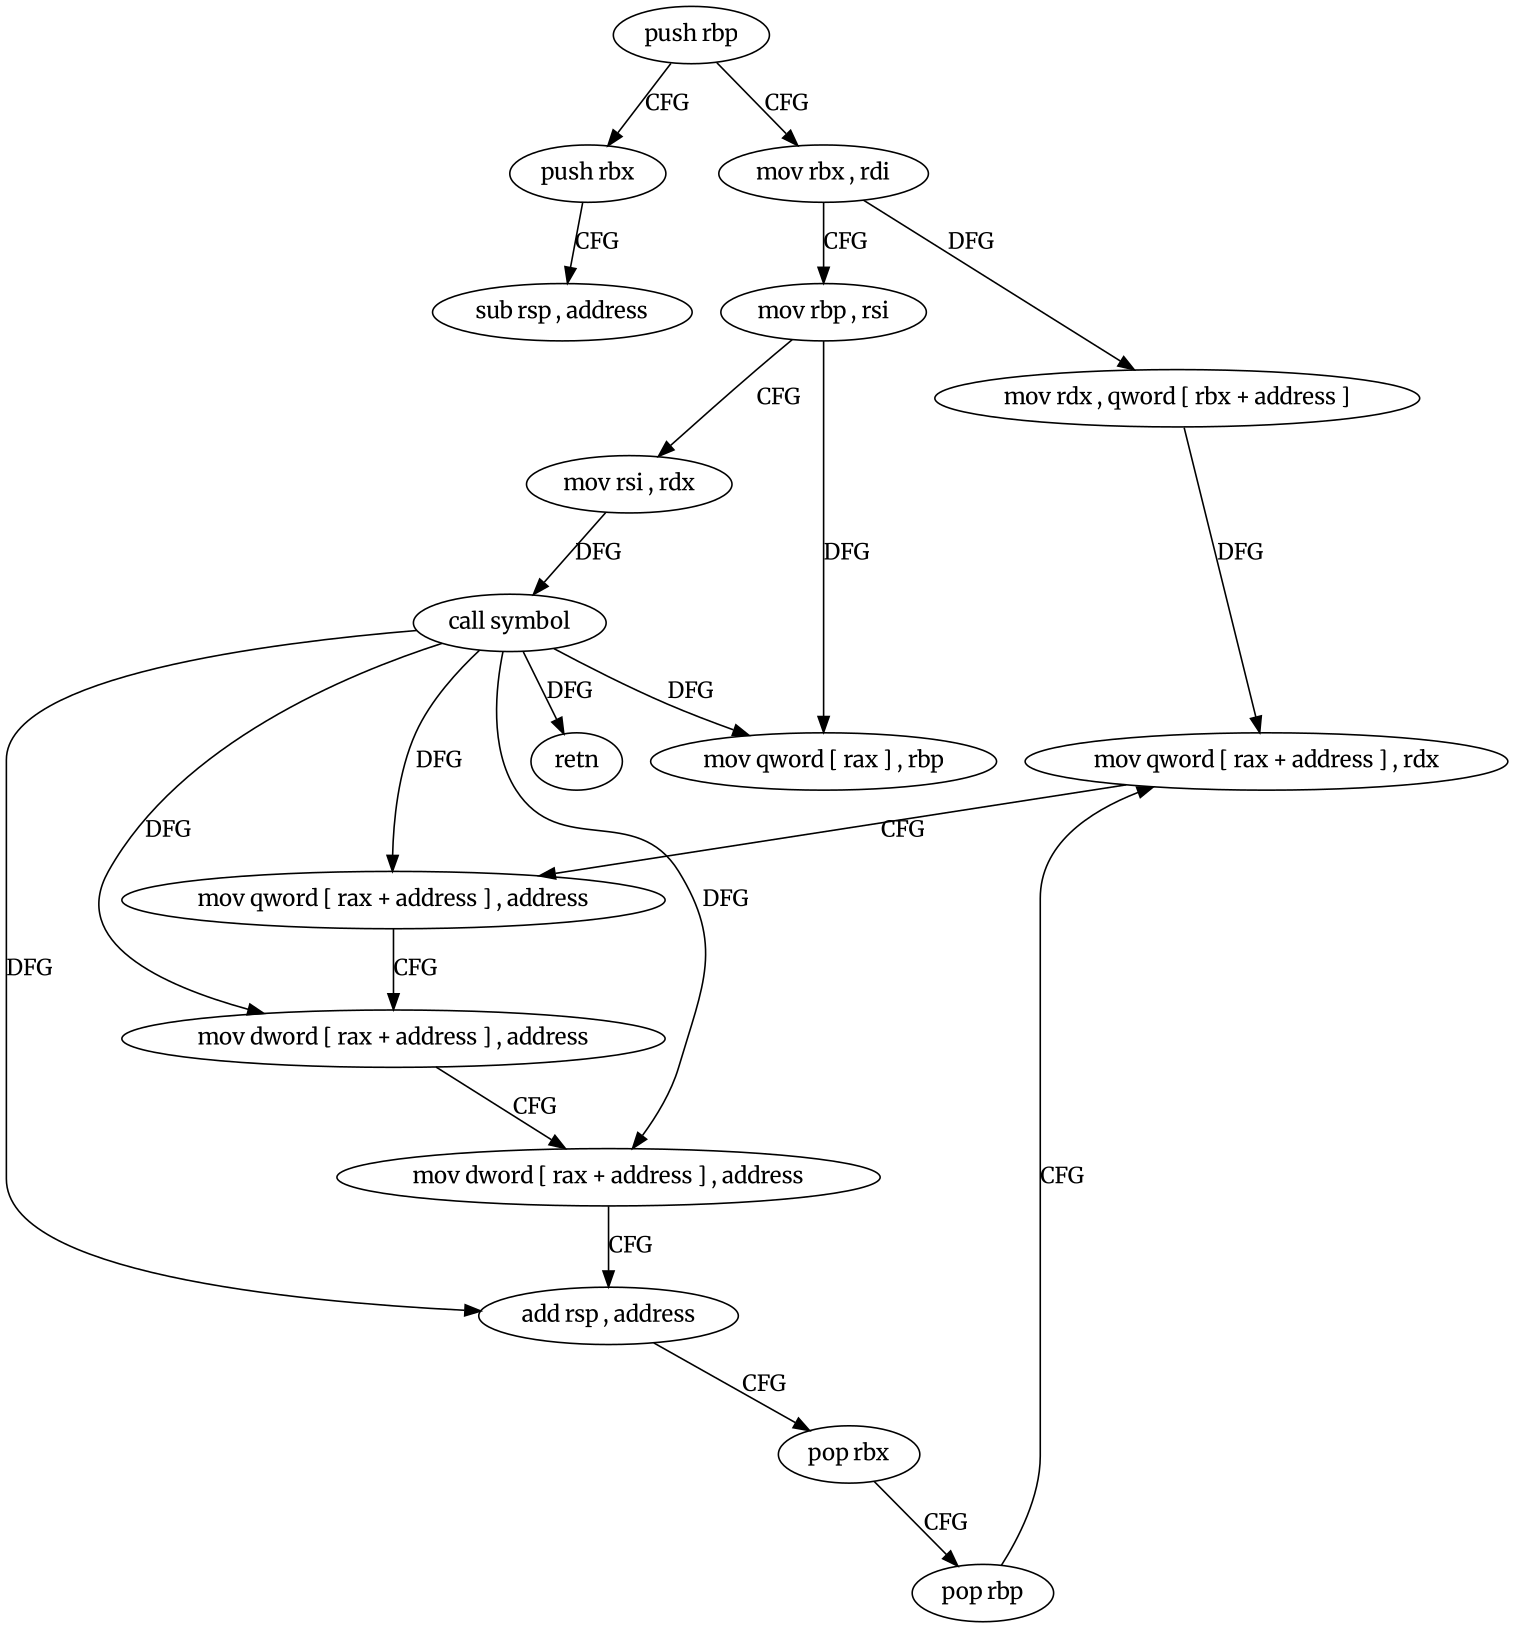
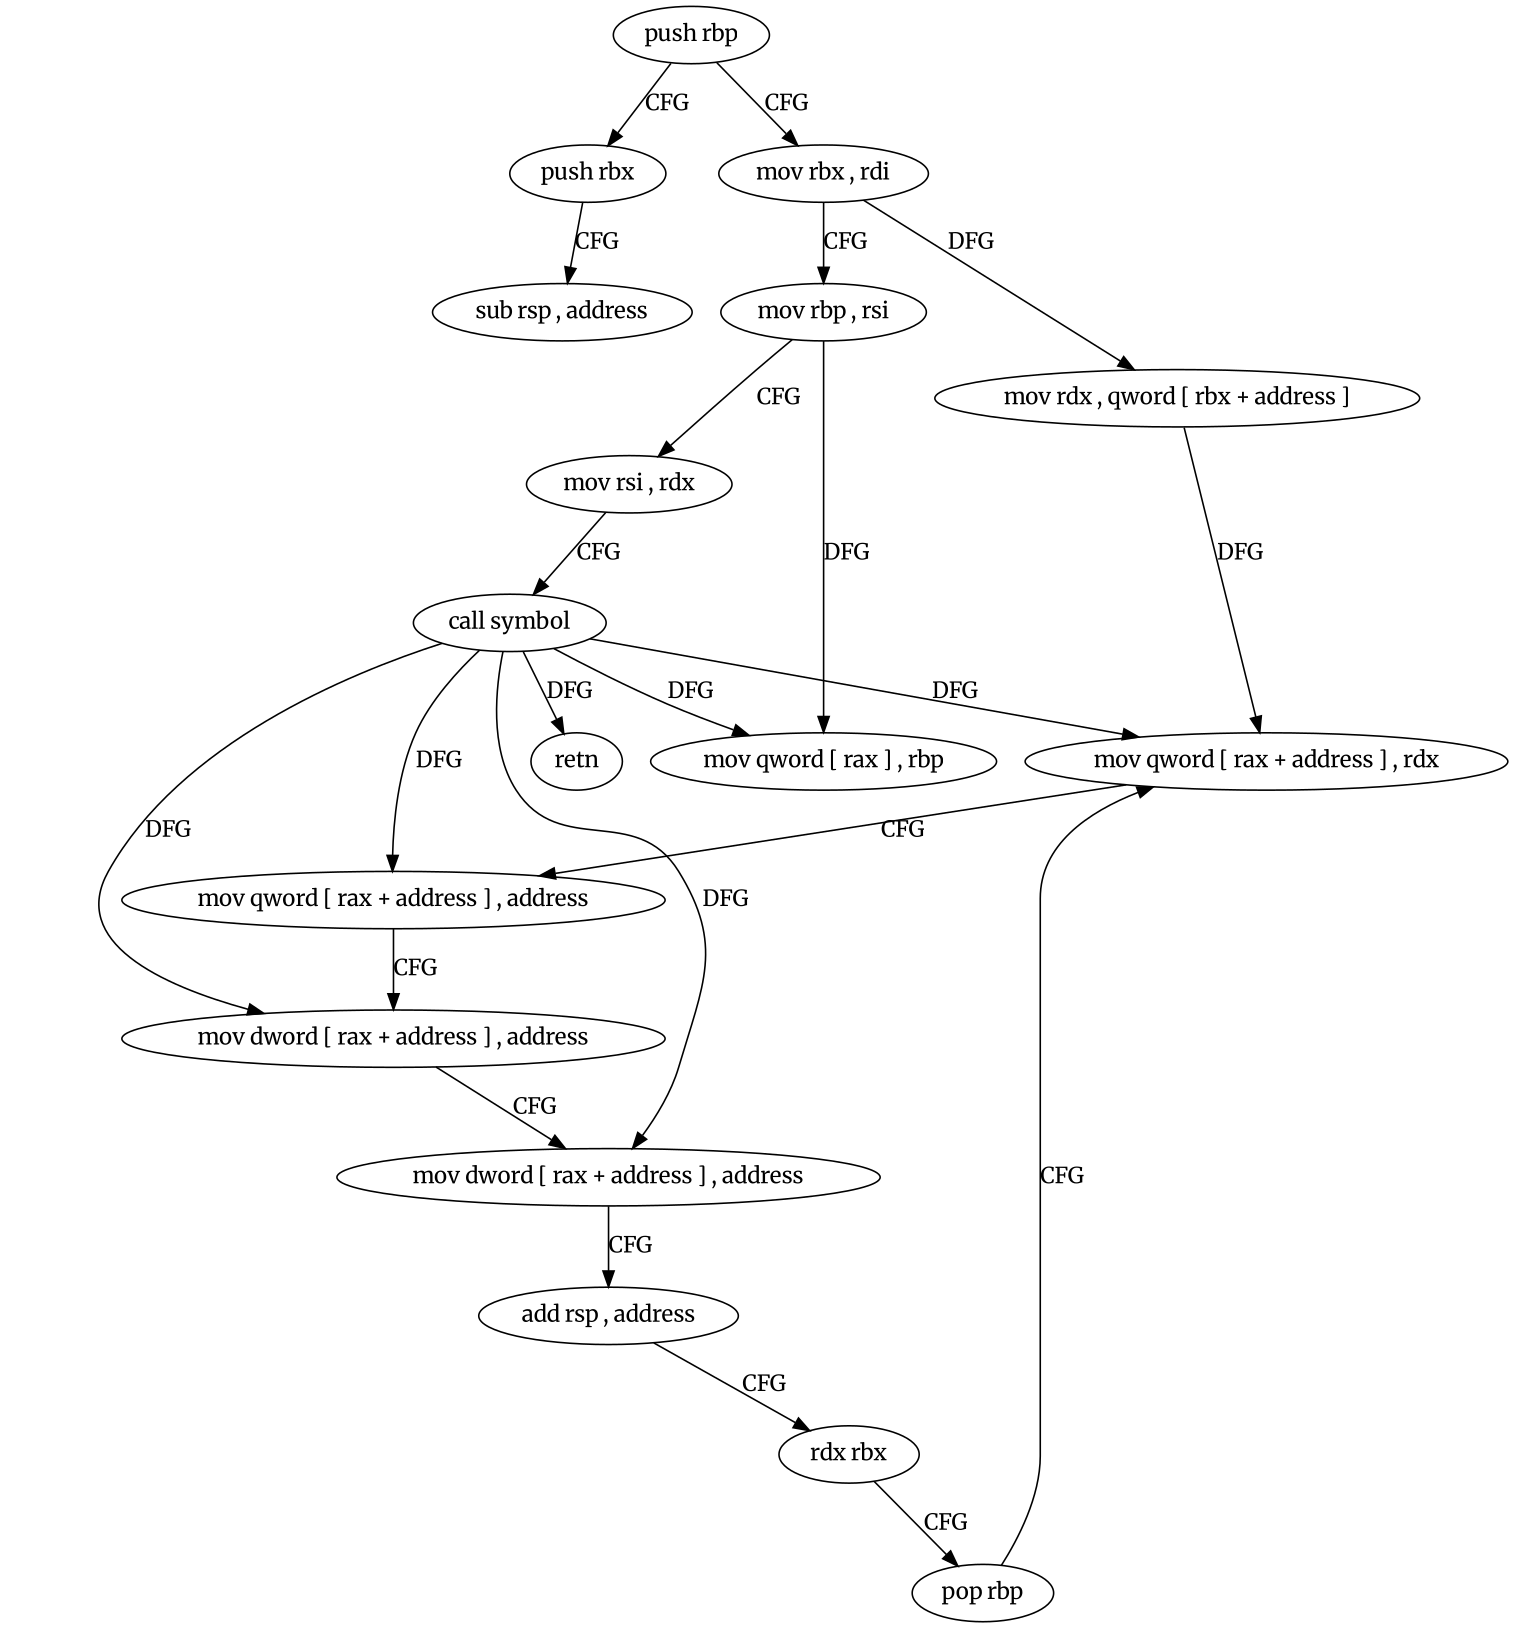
edge "mov rsi , rdx" -> "call symbol": label "DFG" -> "CFG"
edge "call symbol" -> "add rsp , address": now "call symbol" -> "mov qword [ rax + address ] , rdx"
node "pop rbx": label "pop rbx" -> "rdx rbx"
